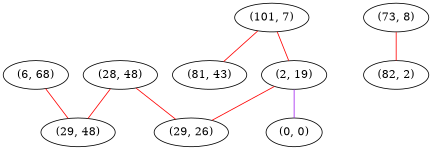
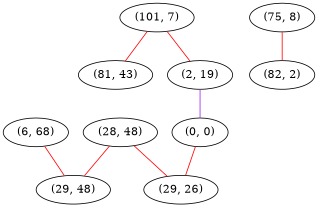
node "(73, 8)": label "(73, 8)" -> "(75, 8)"
edge "(2, 19)" -- "(29, 26)": now "(0, 0)" -- "(29, 26)"
